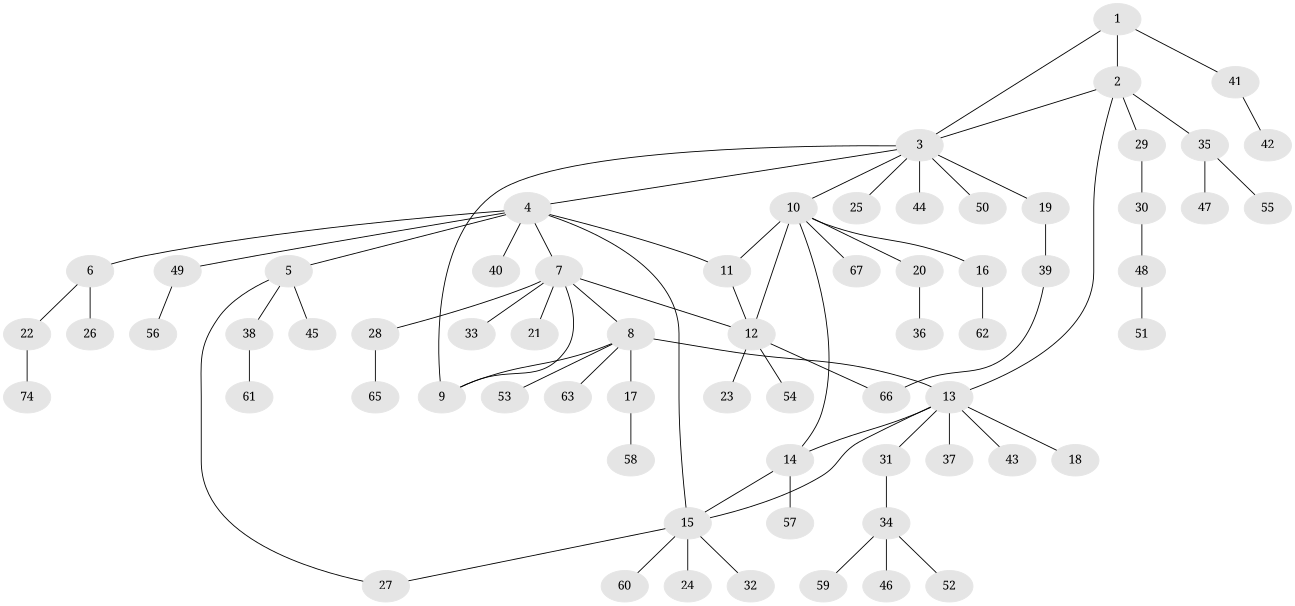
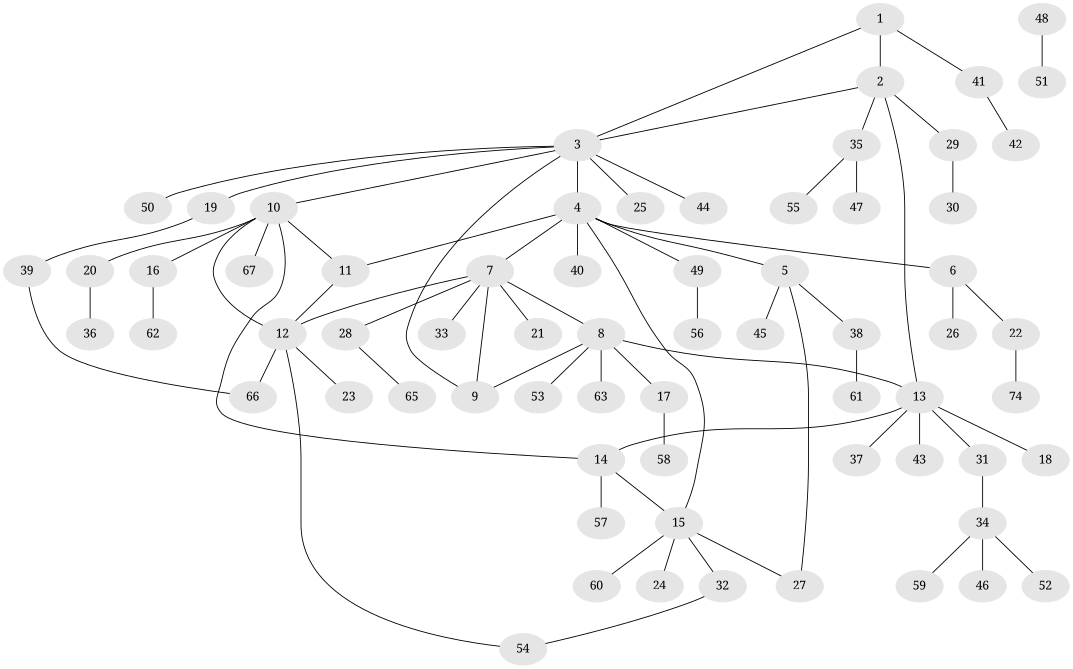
edge "30" -- "48": removed
edge "13" -- "15": removed
edge "32" -- "54": added
